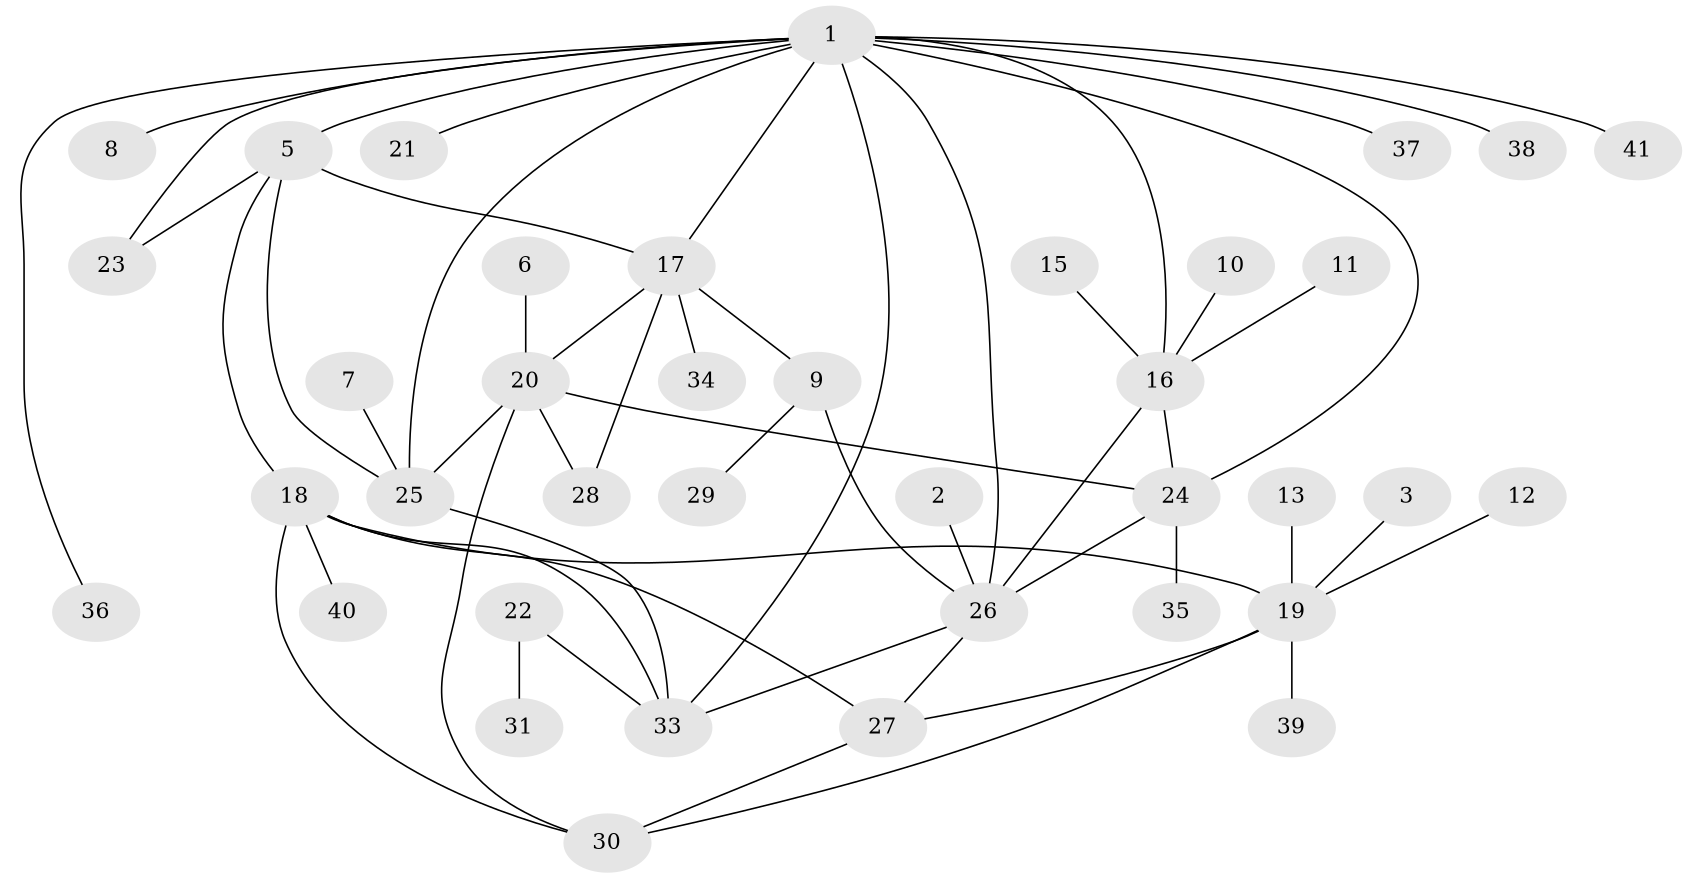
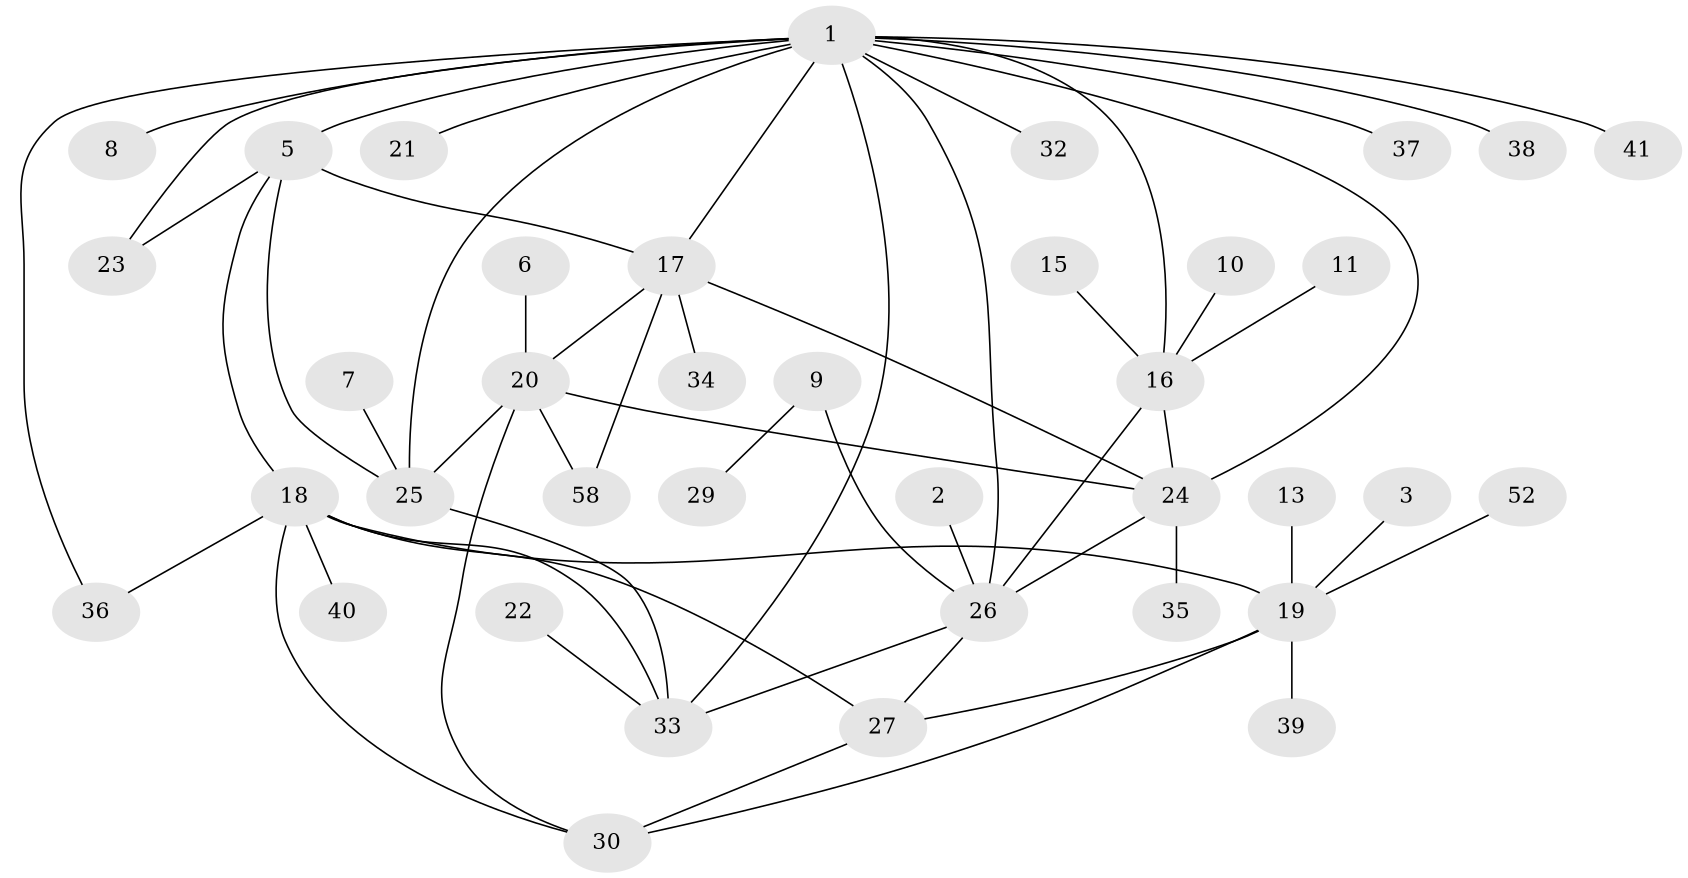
node "32": added
edge "17" -- "9": now "17" -- "24"
node "28": label "28" -> "58"
node "12": label "12" -> "52"
edge "18" -- "36": added
node "31": removed
